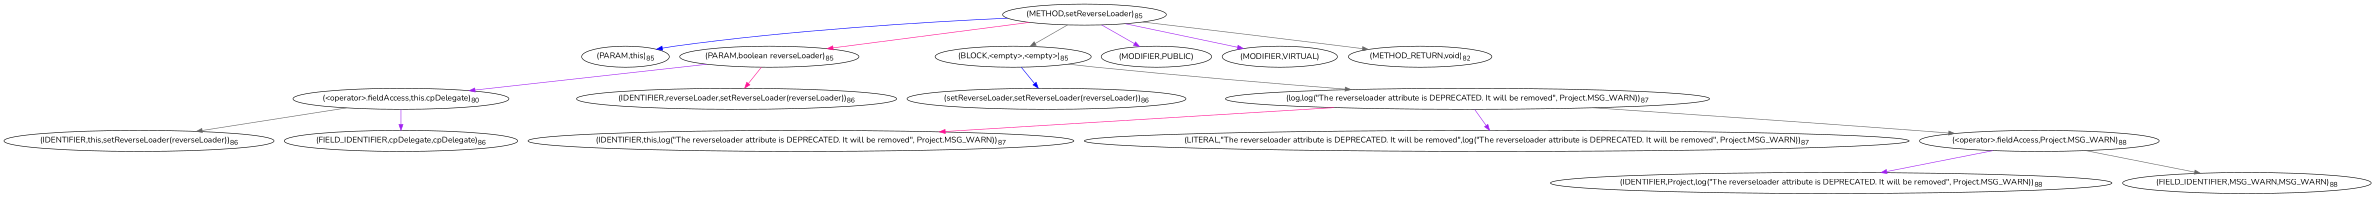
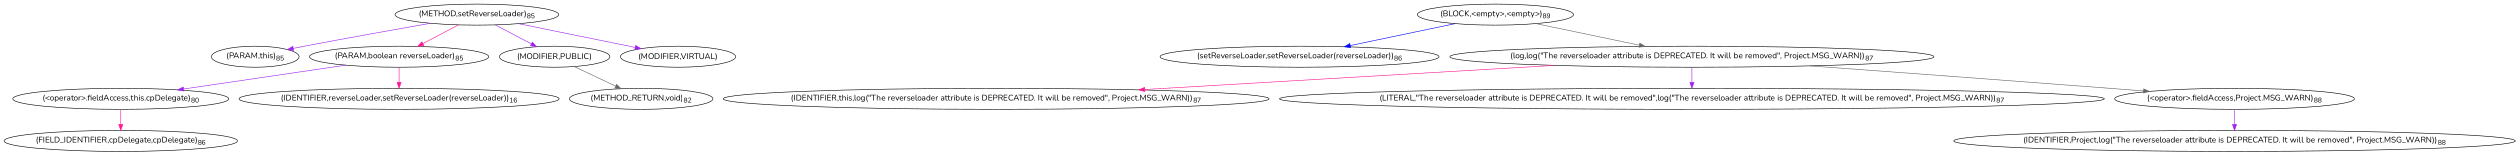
edge "(METHOD,setReverseLoader)" -> "(PARAM,this)": color blue -> purple
edge "(METHOD,setReverseLoader)" -> "(BLOCK,<empty>,<empty>)": removed
edge "(METHOD,setReverseLoader)" -> "(METHOD_RETURN,void)": now "(MODIFIER,PUBLIC)" -> "(METHOD_RETURN,void)"
node "(BLOCK,<empty>,<empty>)": text "85" -> "89"
node "(IDENTIFIER,reverseLoader,setReverseLoader(reverseLoader))": text "86" -> "16"
edge "(<operator>.fieldAccess,this.cpDelegate)" -> "(FIELD_IDENTIFIER,cpDelegate,cpDelegate)": color purple -> deeppink
node "(IDENTIFIER,this,setReverseLoader(reverseLoader))": removed
node "(FIELD_IDENTIFIER,MSG_WARN,MSG_WARN)": removed
